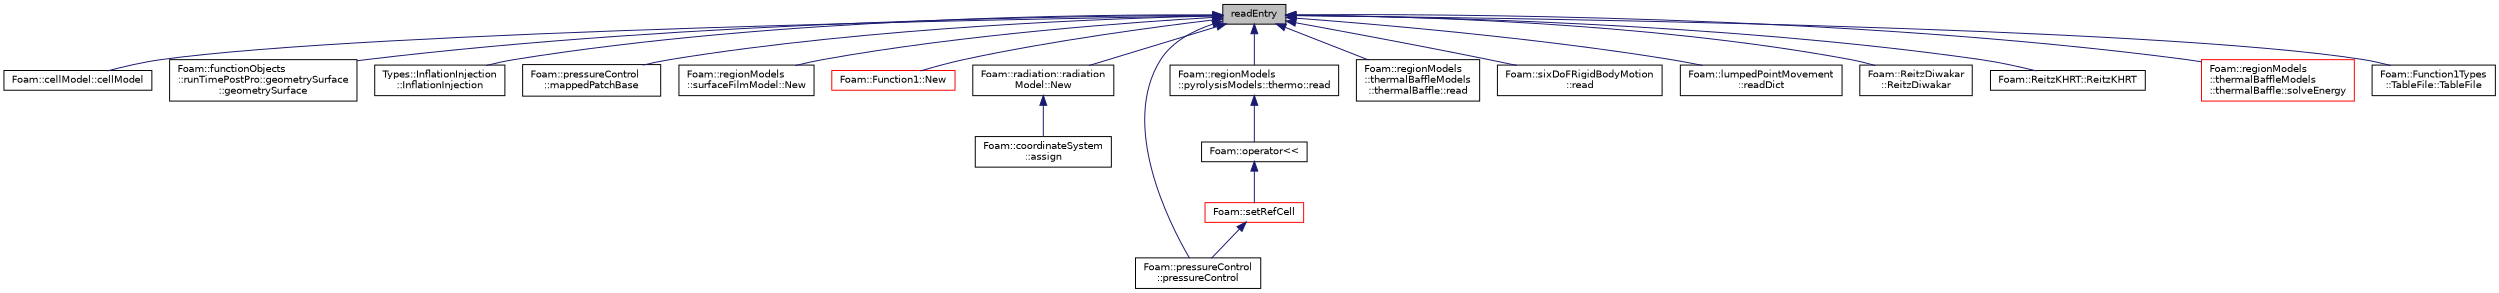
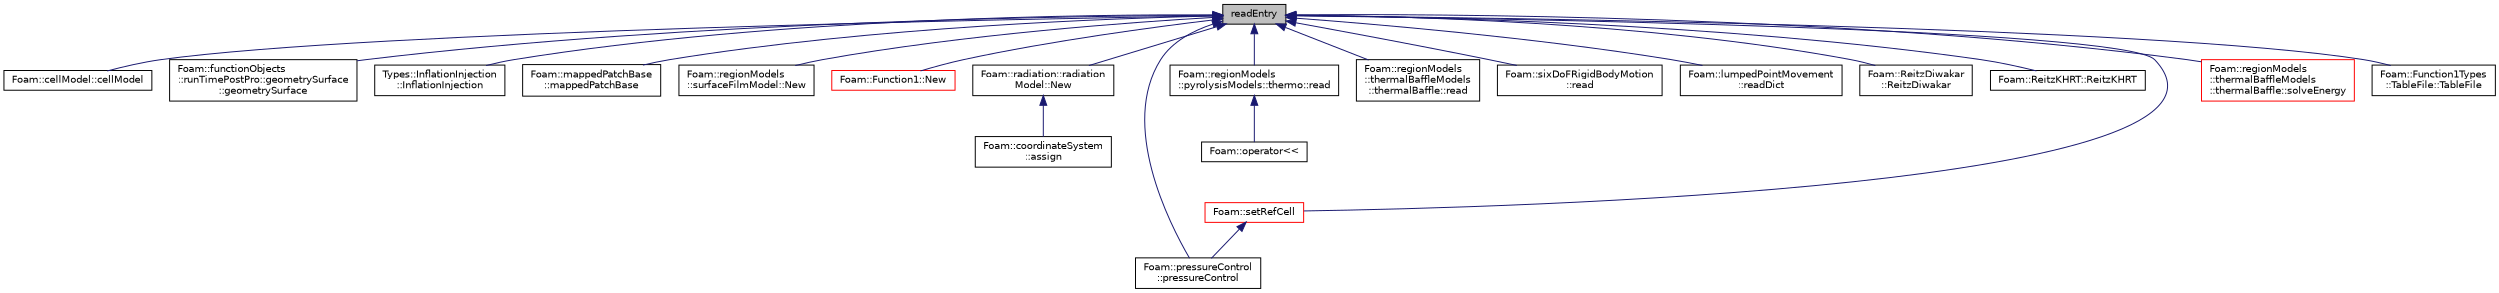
node "Foam::pressureControl ::mappedPatchBase": label "Foam::pressureControl ::mappedPatchBase" -> "Foam::mappedPatchBase ::mappedPatchBase"
edge "Foam::setRefCell" -> "Foam::operator<<": now "Foam::setRefCell" -> "readEntry"
